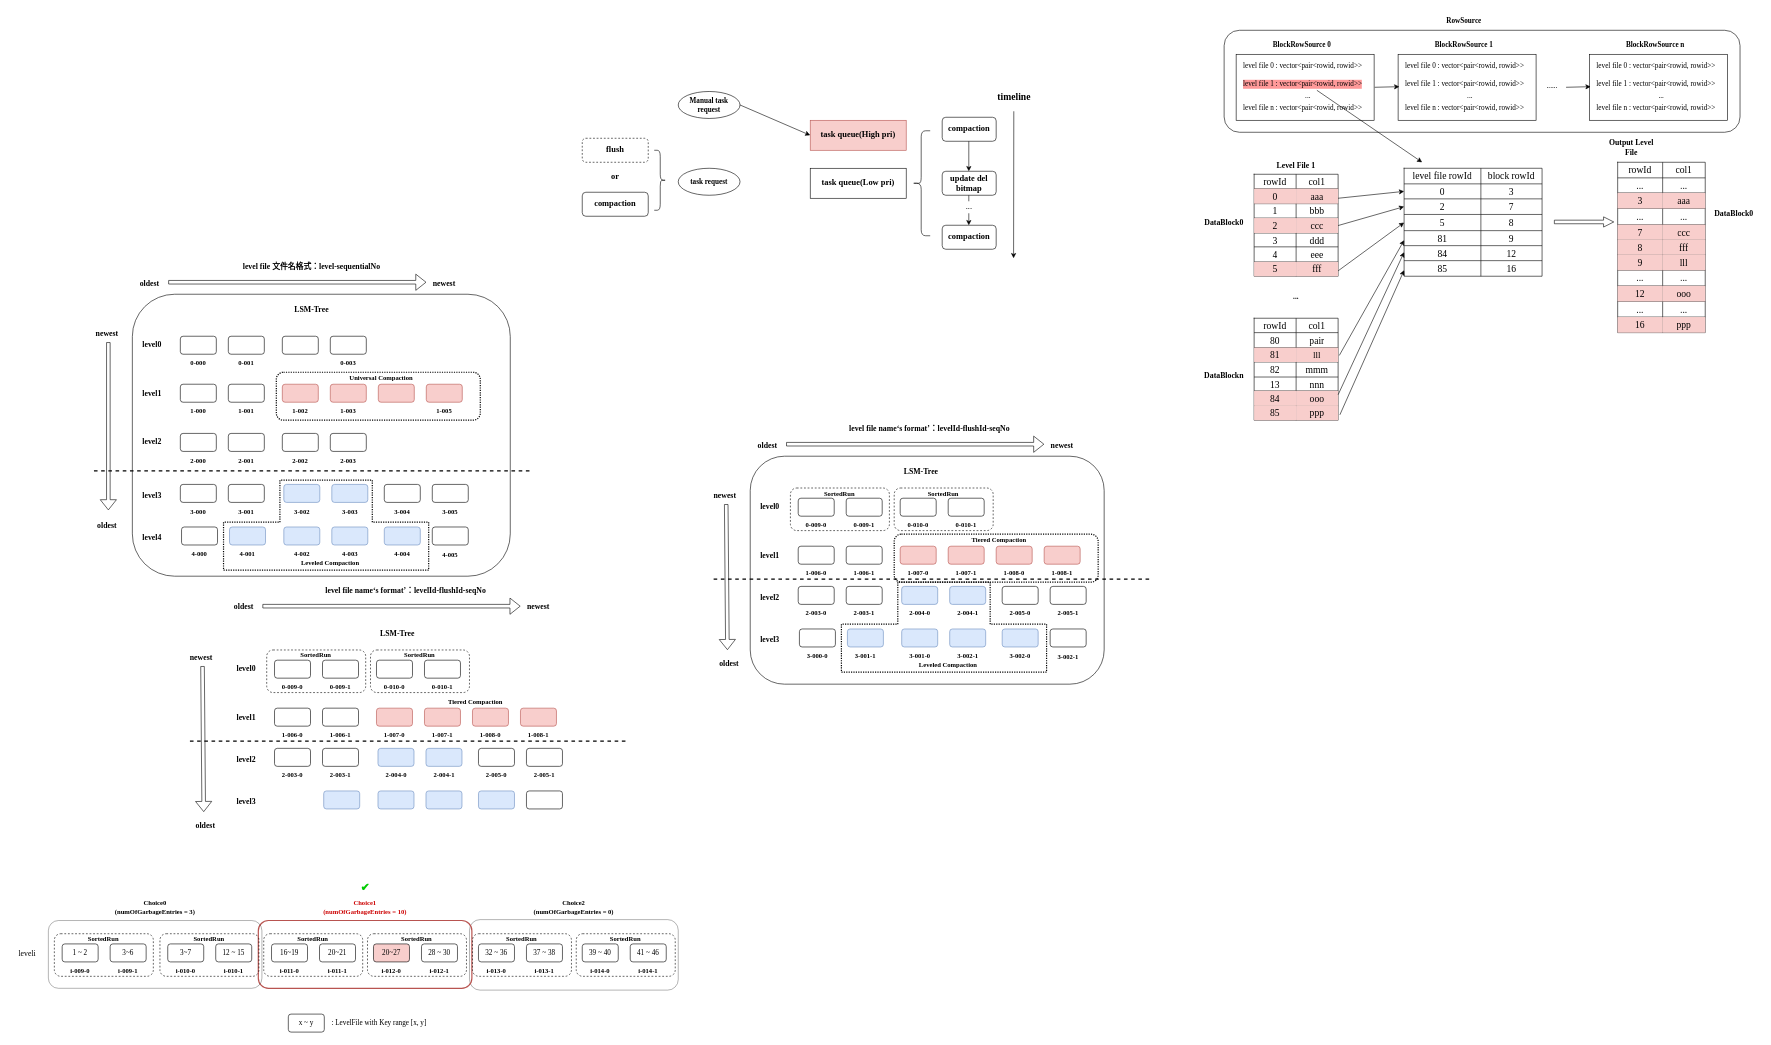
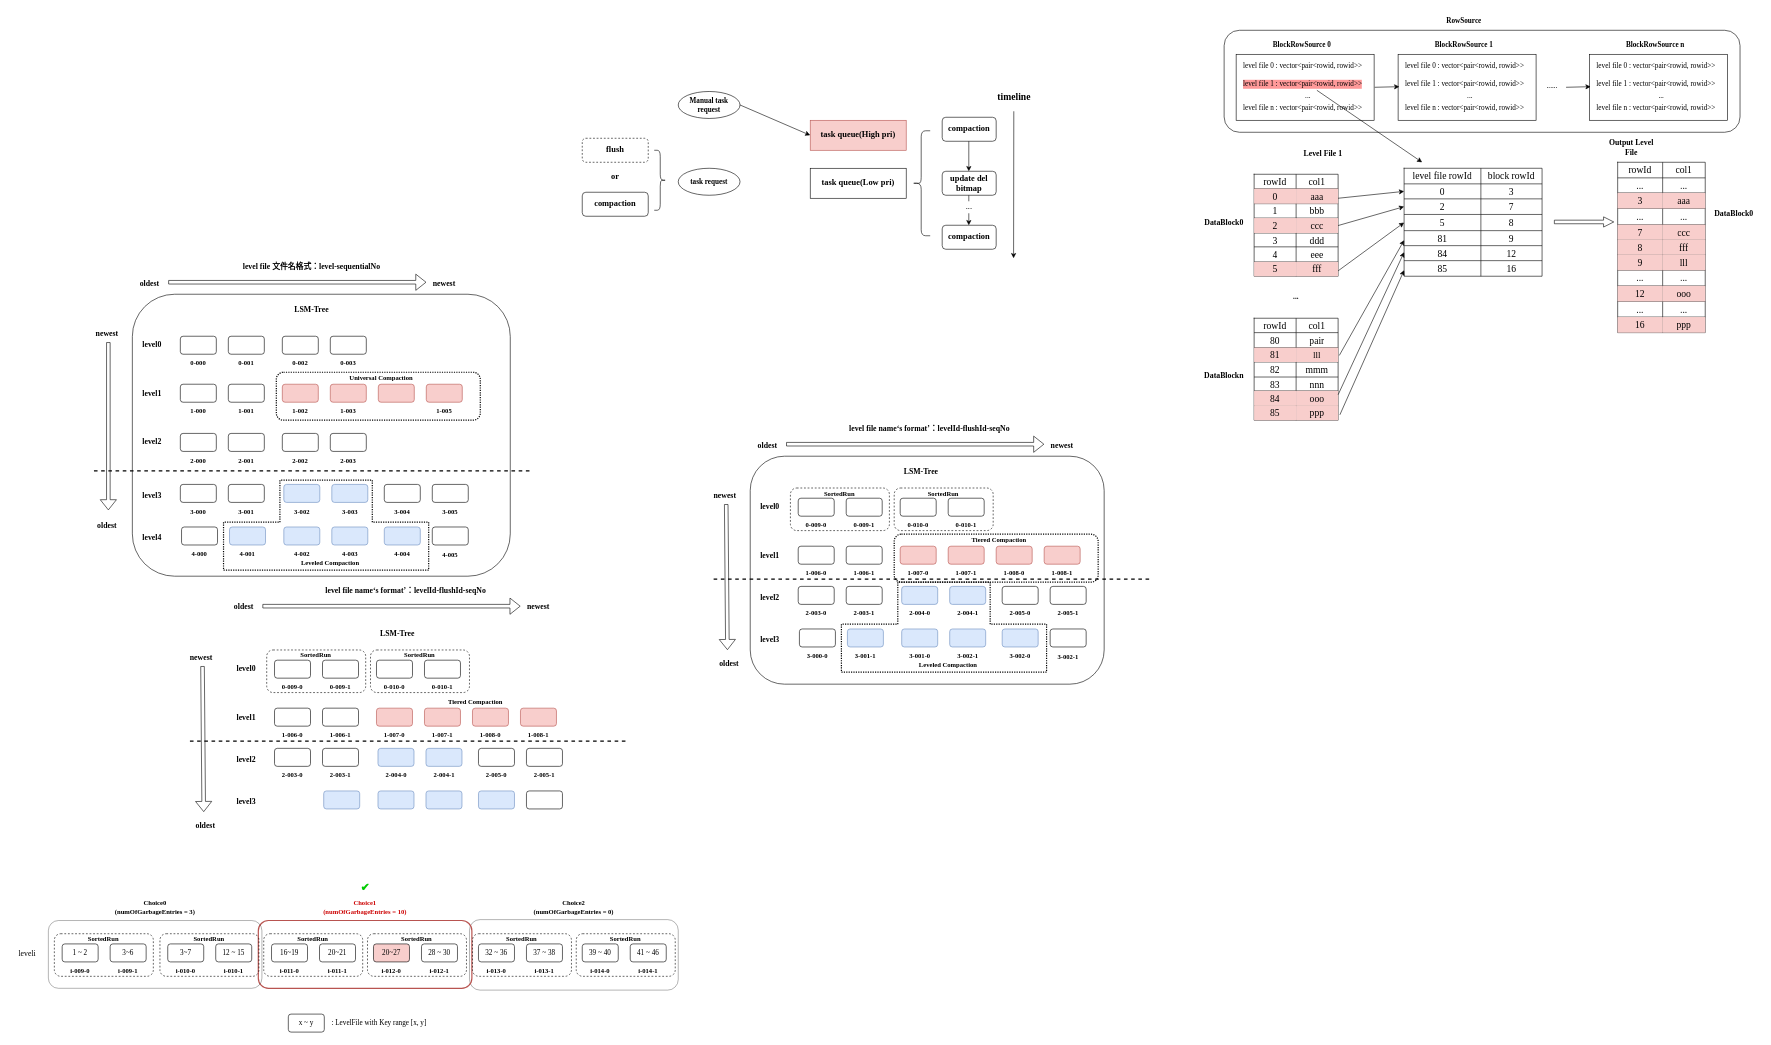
node "Level File 1": moved (1296, 165) -> (1323, 153)
node "0-002": added
node "13": label "13" -> "83"
